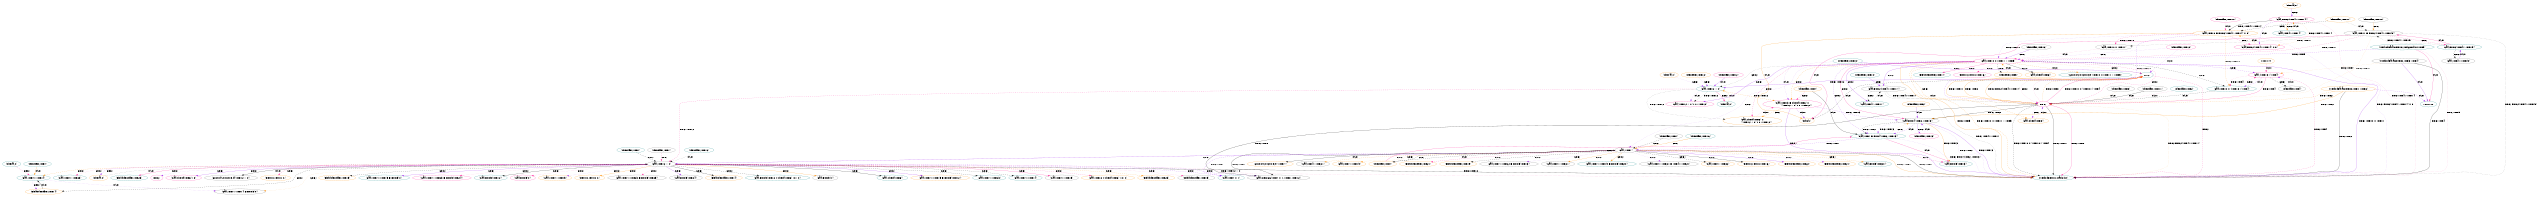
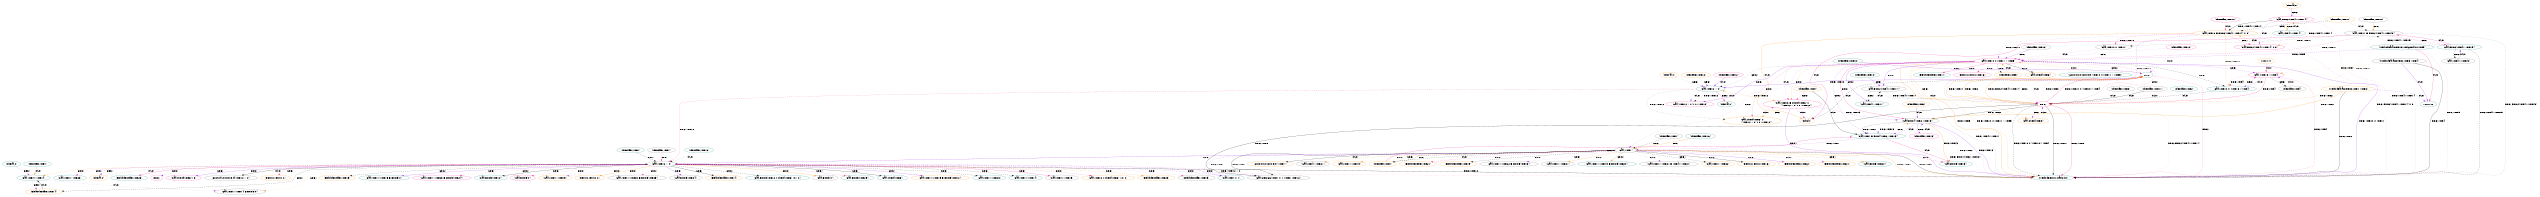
edge "(Call,VAR10 + VAR11 > VAR5)" -> "(ControlStructure,if (VAR10 + VAR11 > VAR5))": reversed
edge "(Call,FUN2(VAR4->VAR15))" -> "(MethodReturn,static int)": added, label "DDG: VAR4->VAR15"
node "(Call,FUN5(VAR25))": added
